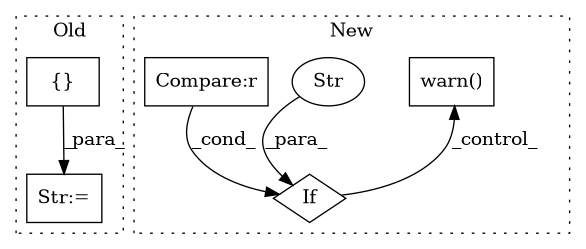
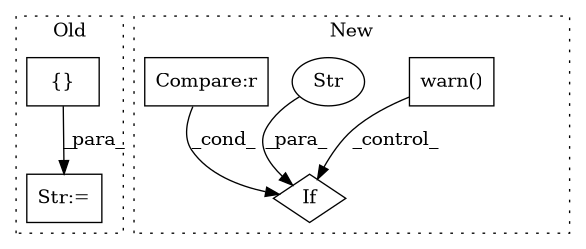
edge "If" -> "warn()": reversed
